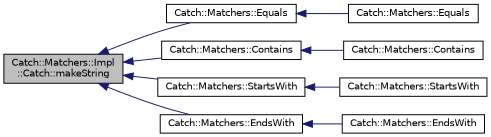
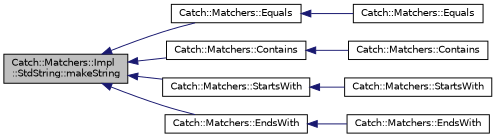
node "Catch::Matchers::Impl ::Catch::makeString": label "Catch::Matchers::Impl ::Catch::makeString" -> "Catch::Matchers::Impl ::StdString::makeString"
